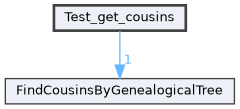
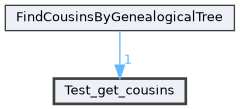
edge "Test_get_cousins" -> "FindCousinsByGenealogicalTree": reversed
